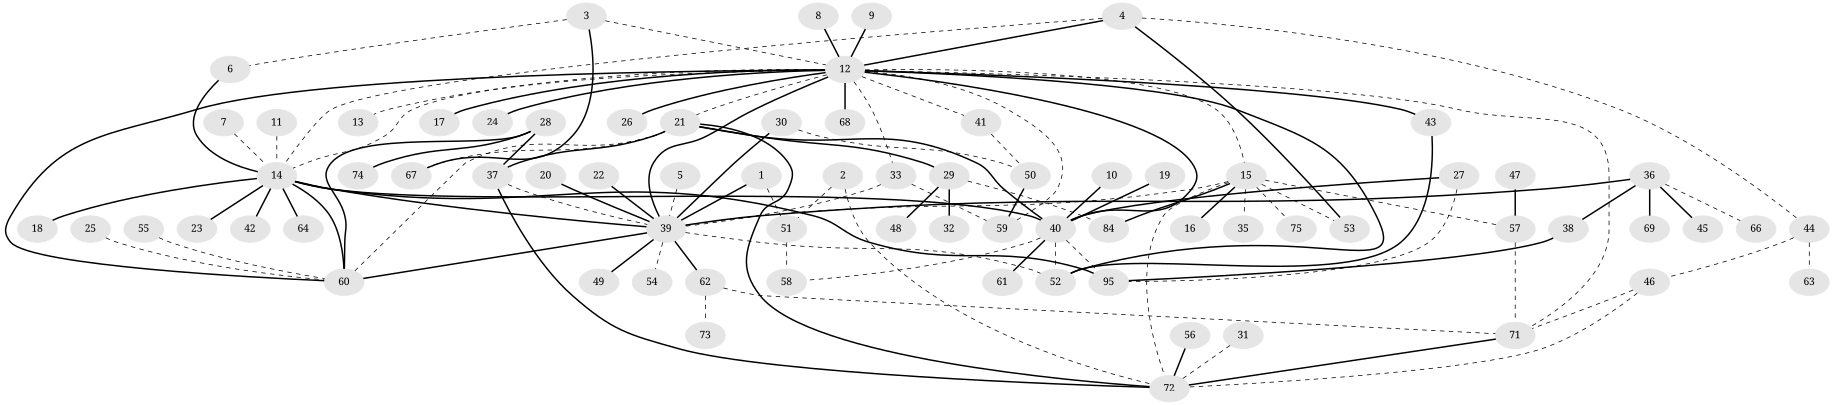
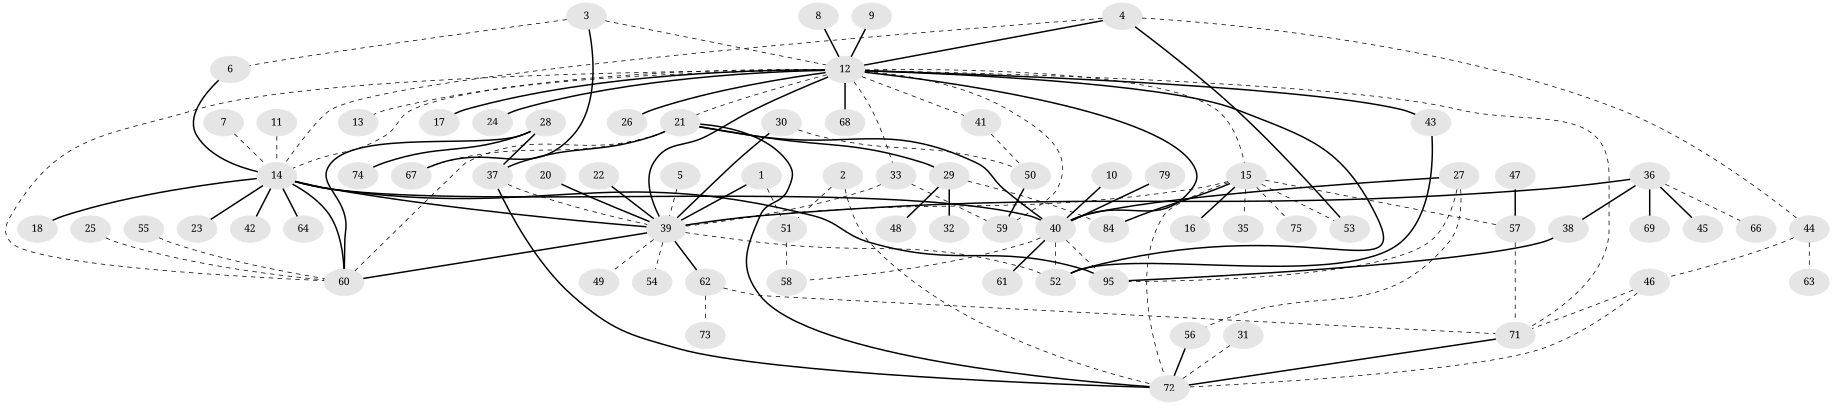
edge "12" -- "60": style bold -> dashed
node "19": label "19" -> "79"
edge "39" -- "49": style bold -> dashed
edge "27" -- "56": added
